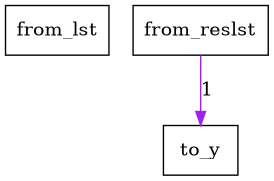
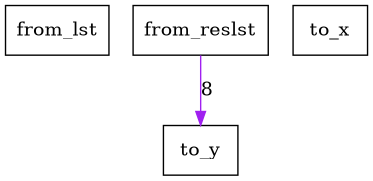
node "to_x": added
edge "from_reslst" -> "to_y": label "1" -> "8"
